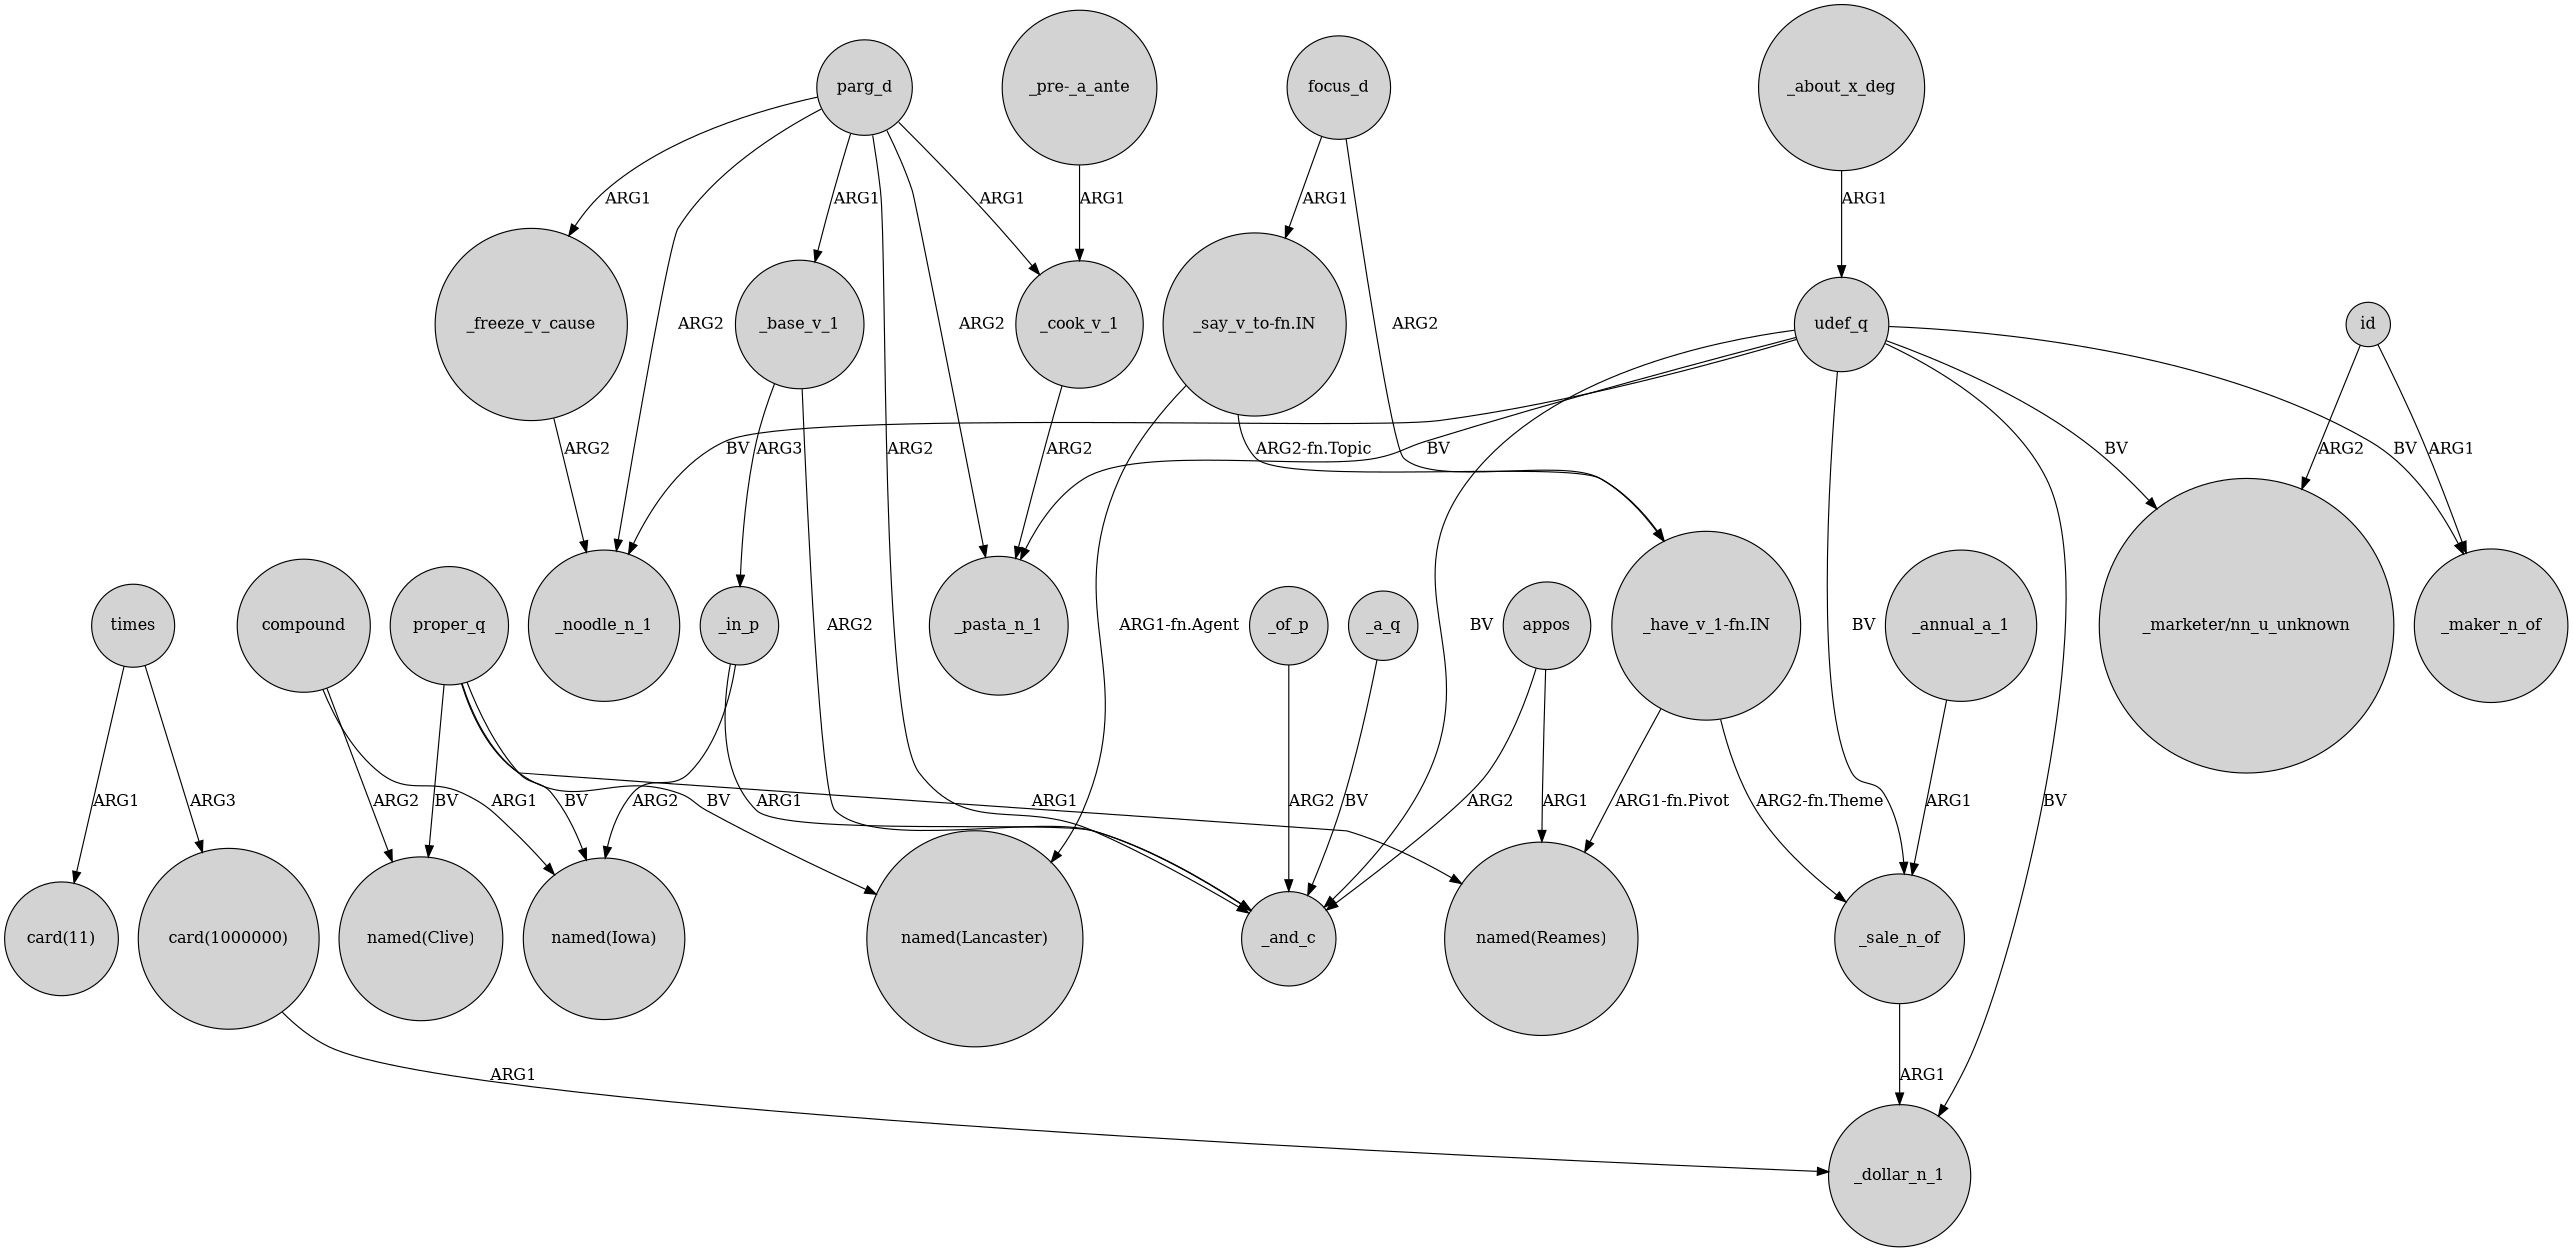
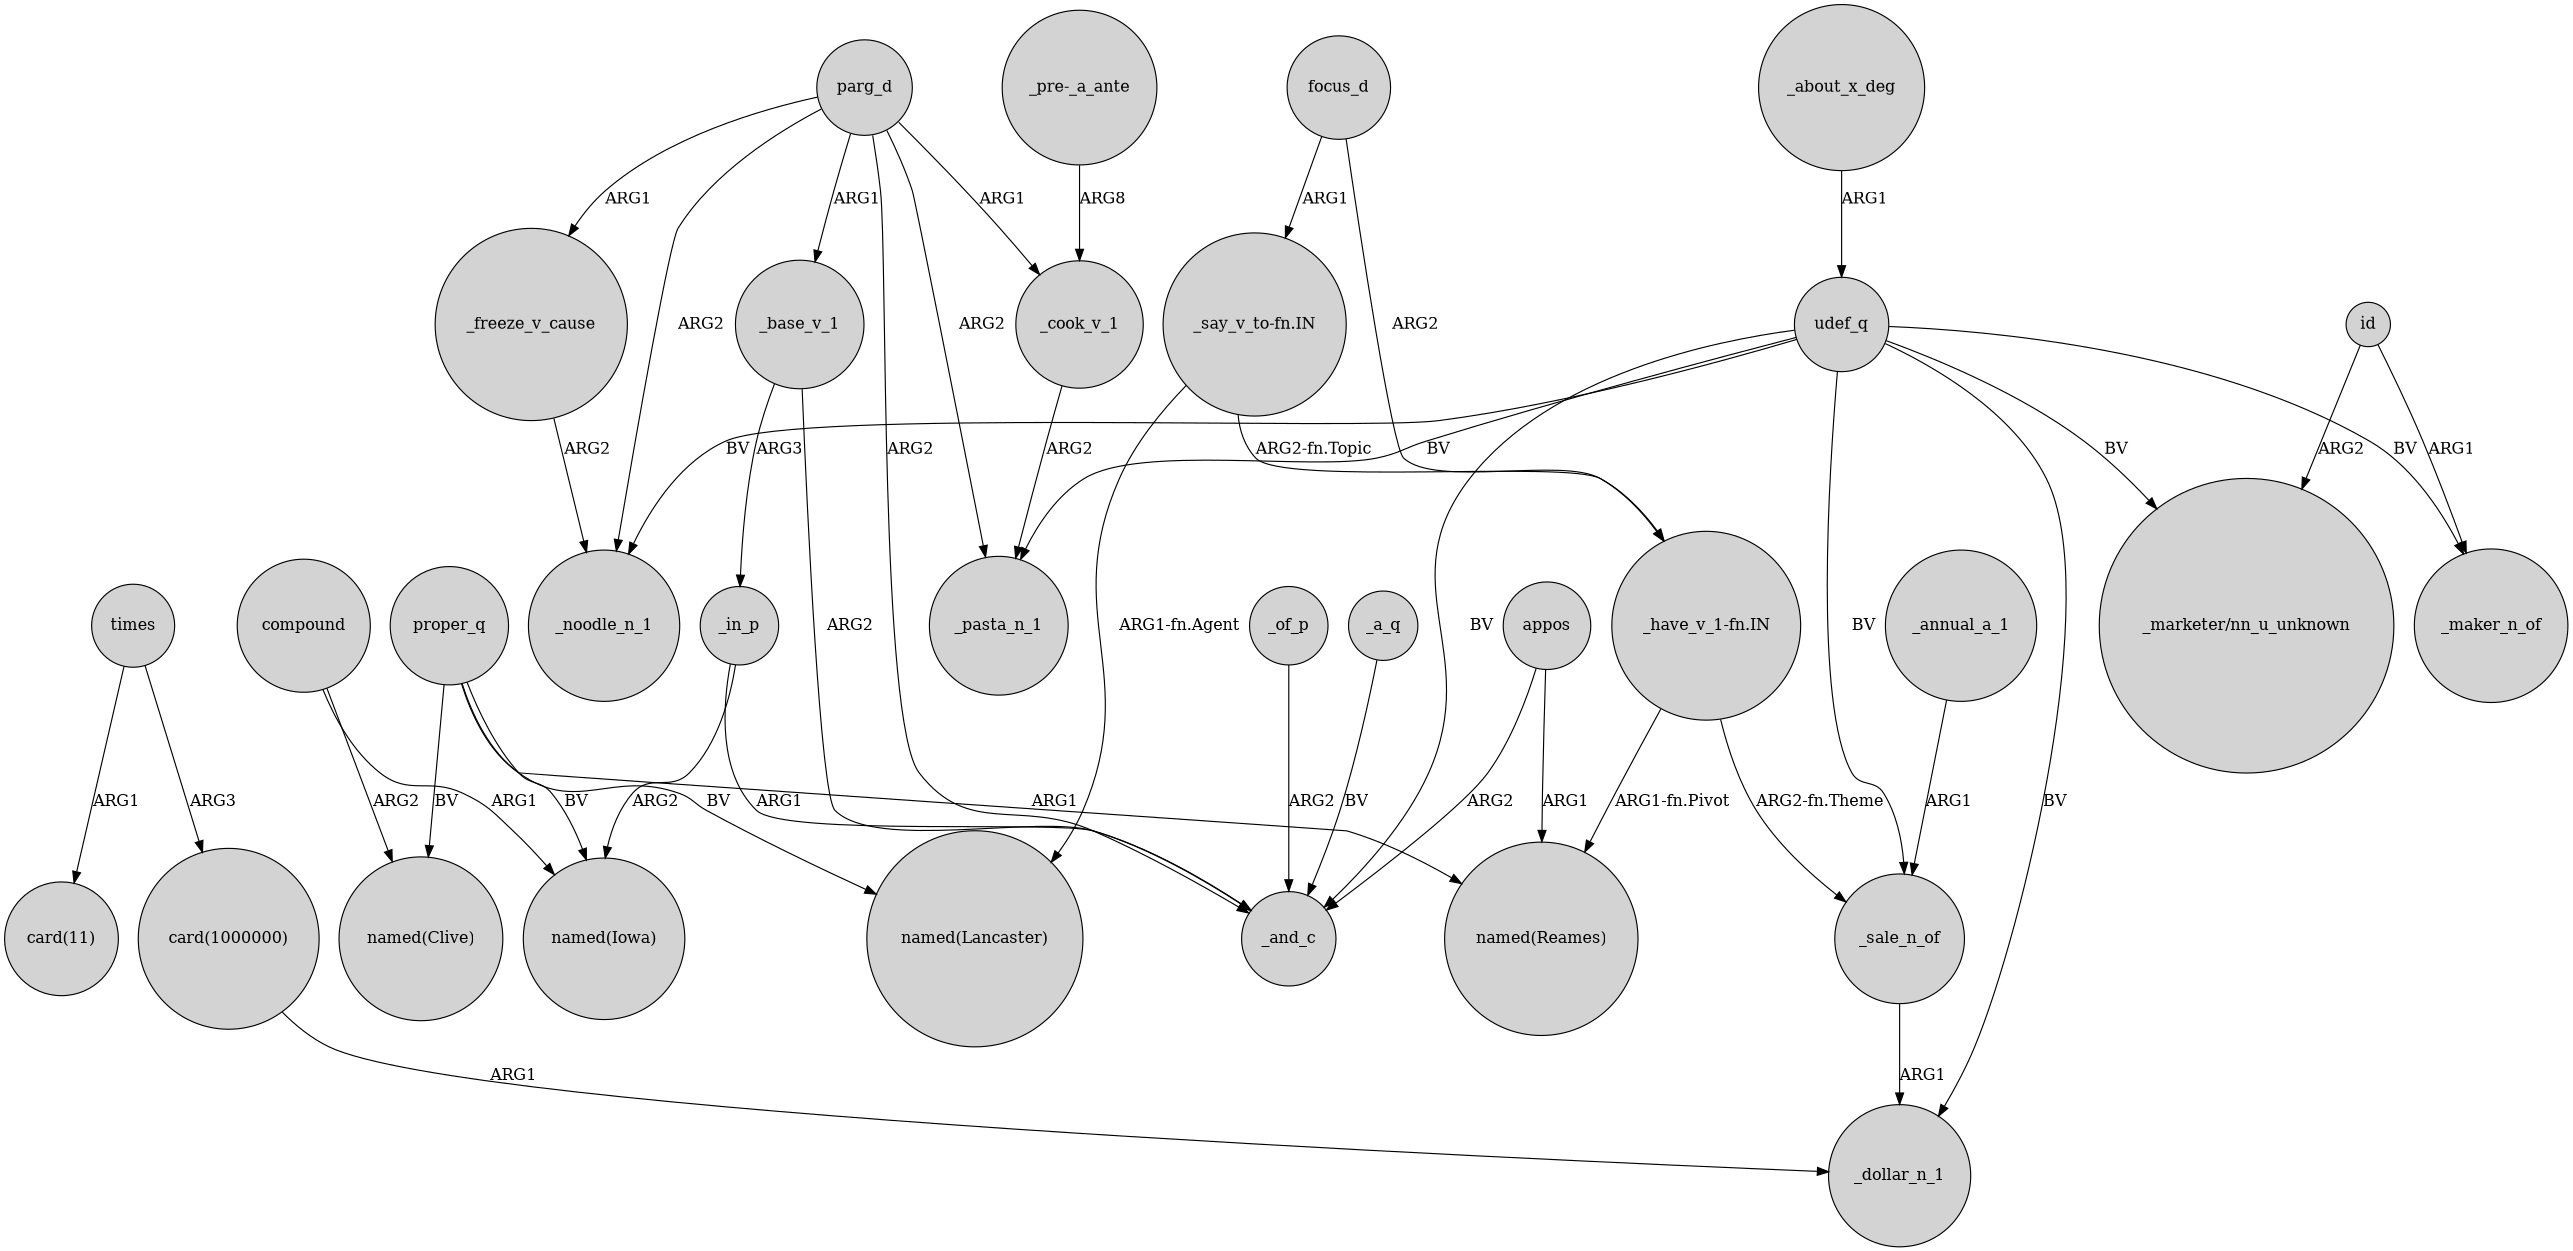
edge "_pre-_a_ante" -> "_cook_v_1": label "ARG1" -> "ARG8"
